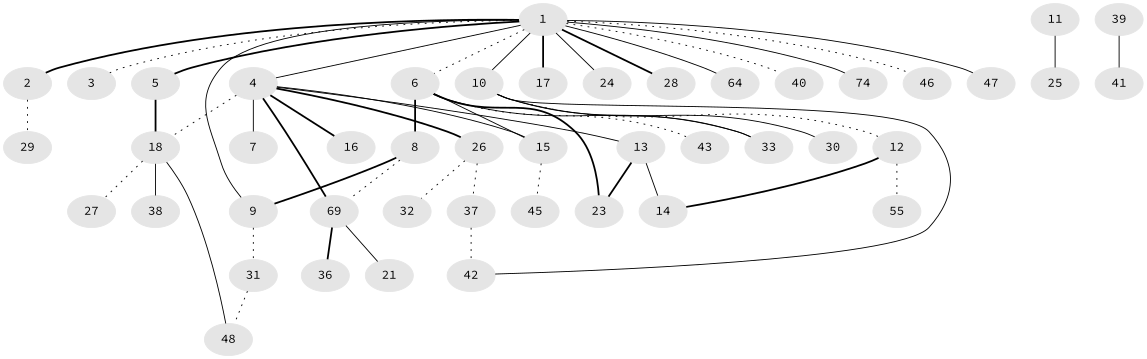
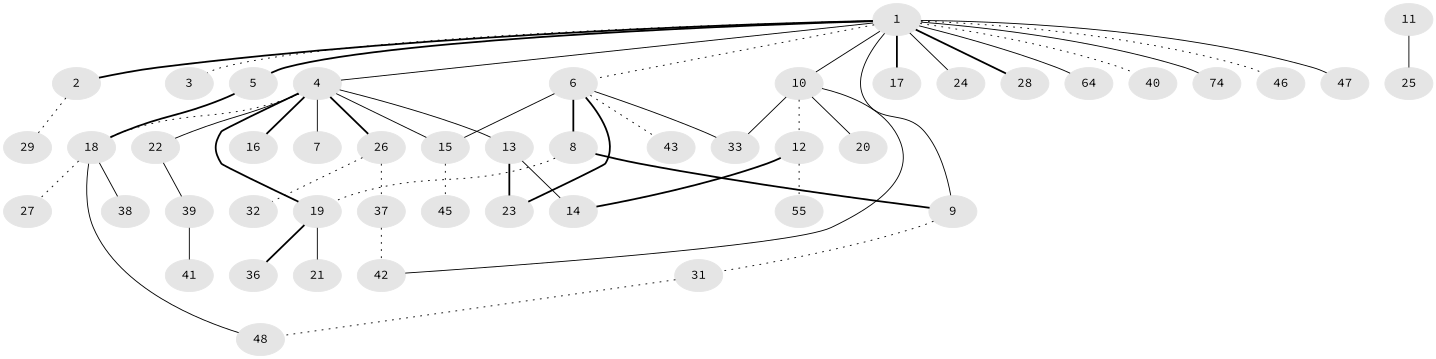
node "22": added
node "30": label "30" -> "20"
node "69": label "69" -> "19"
